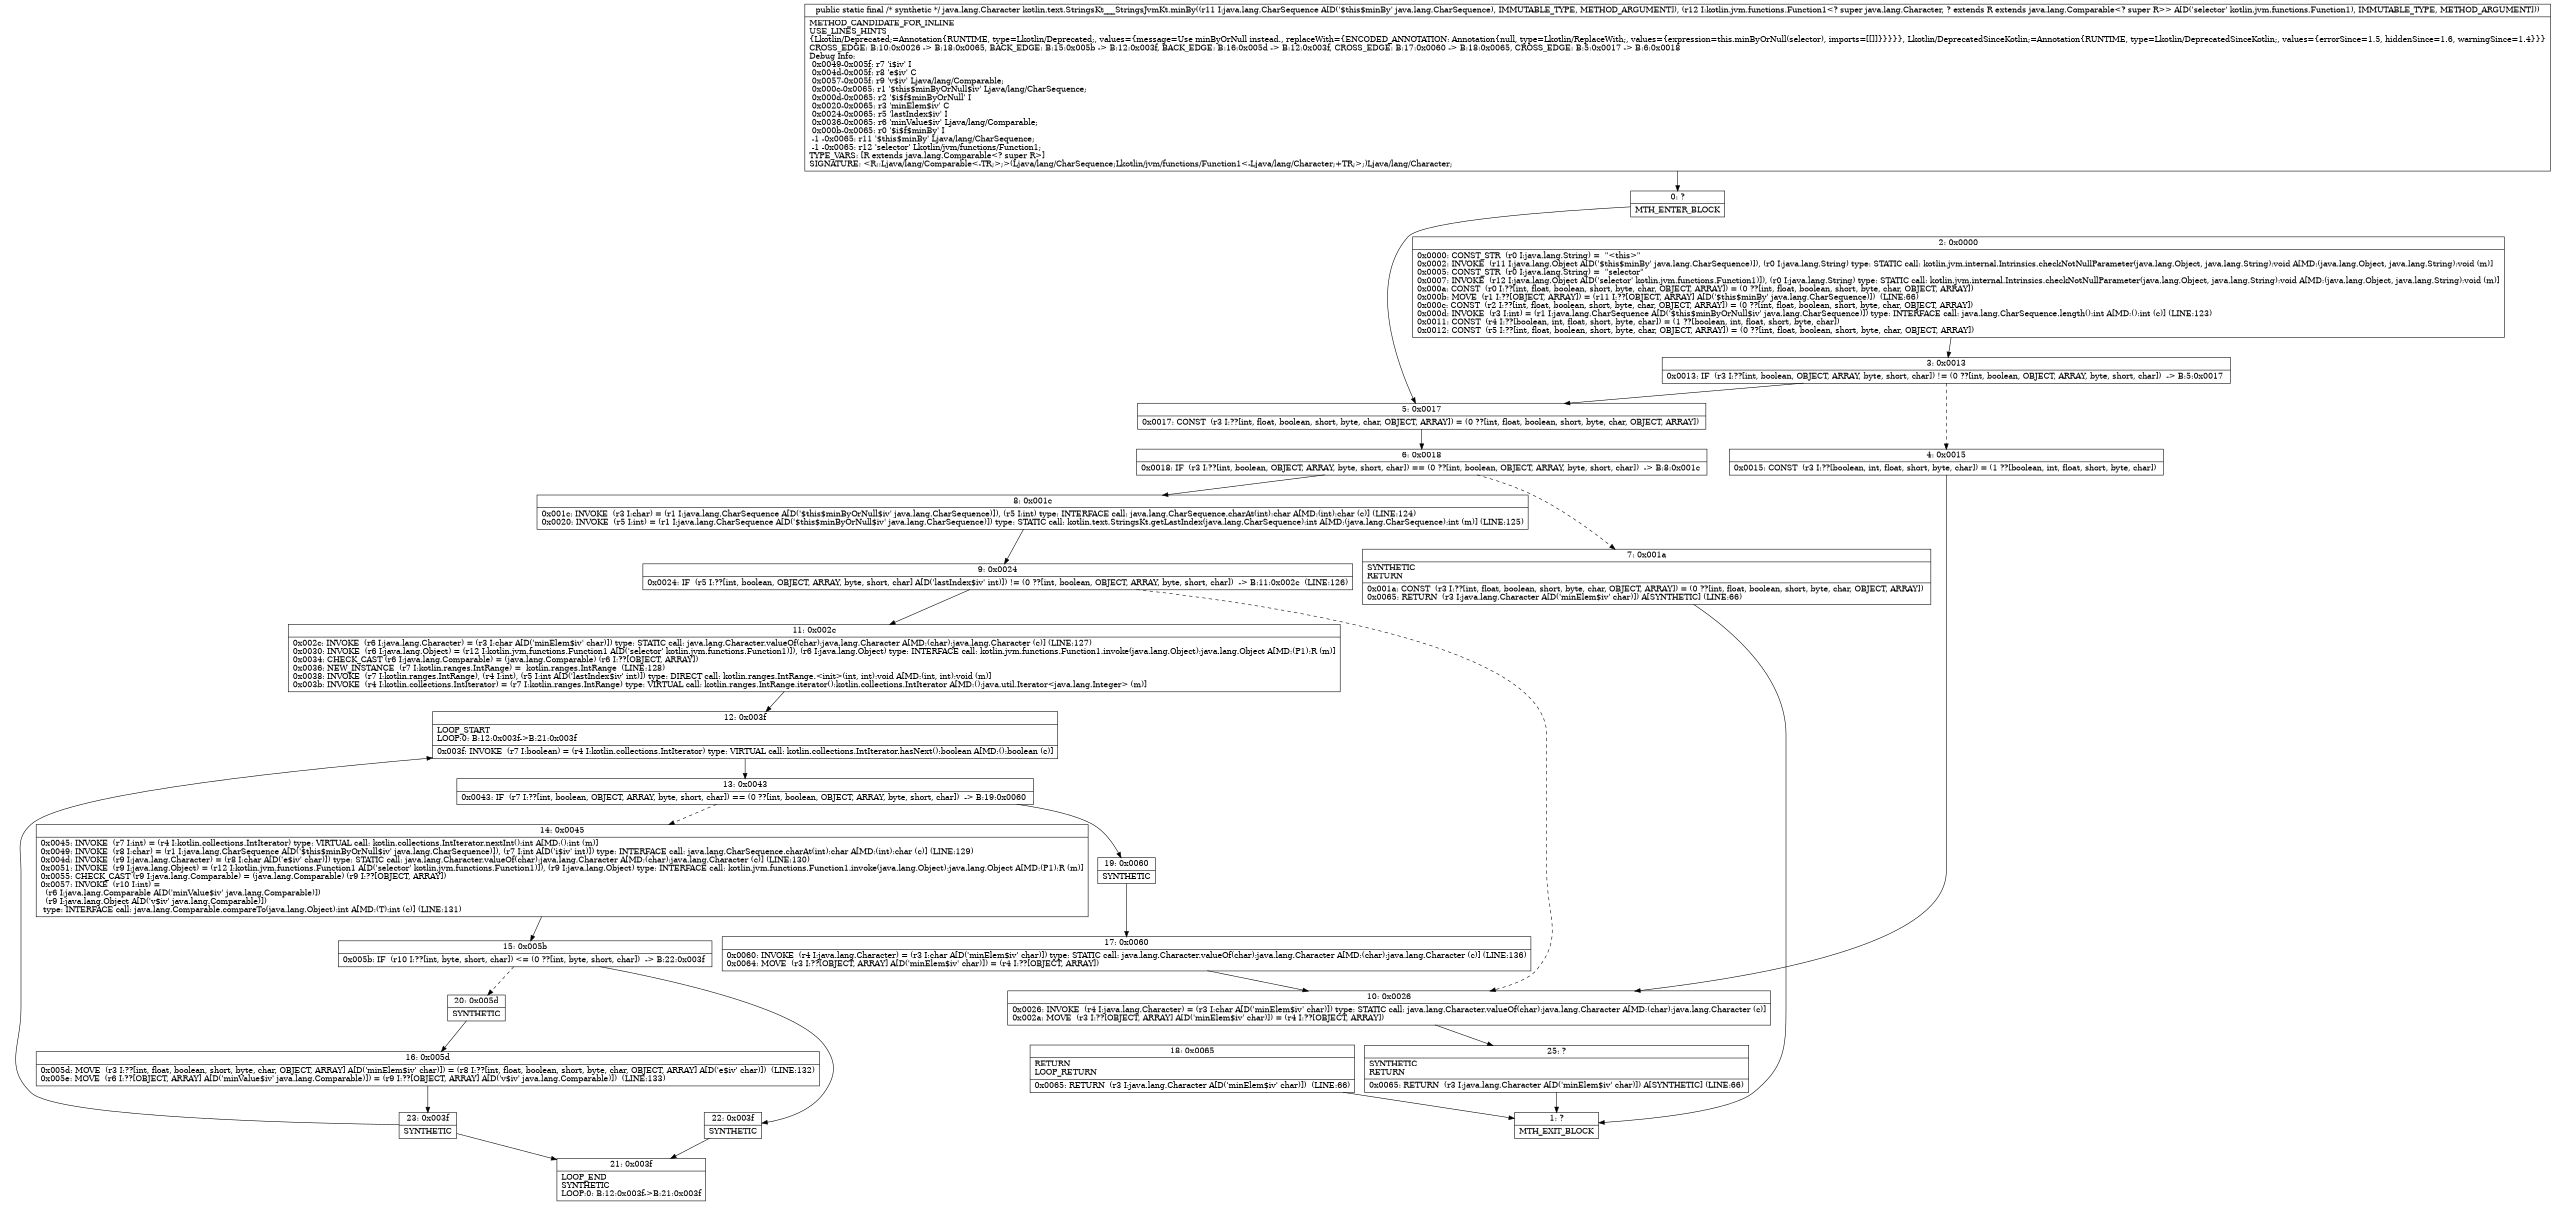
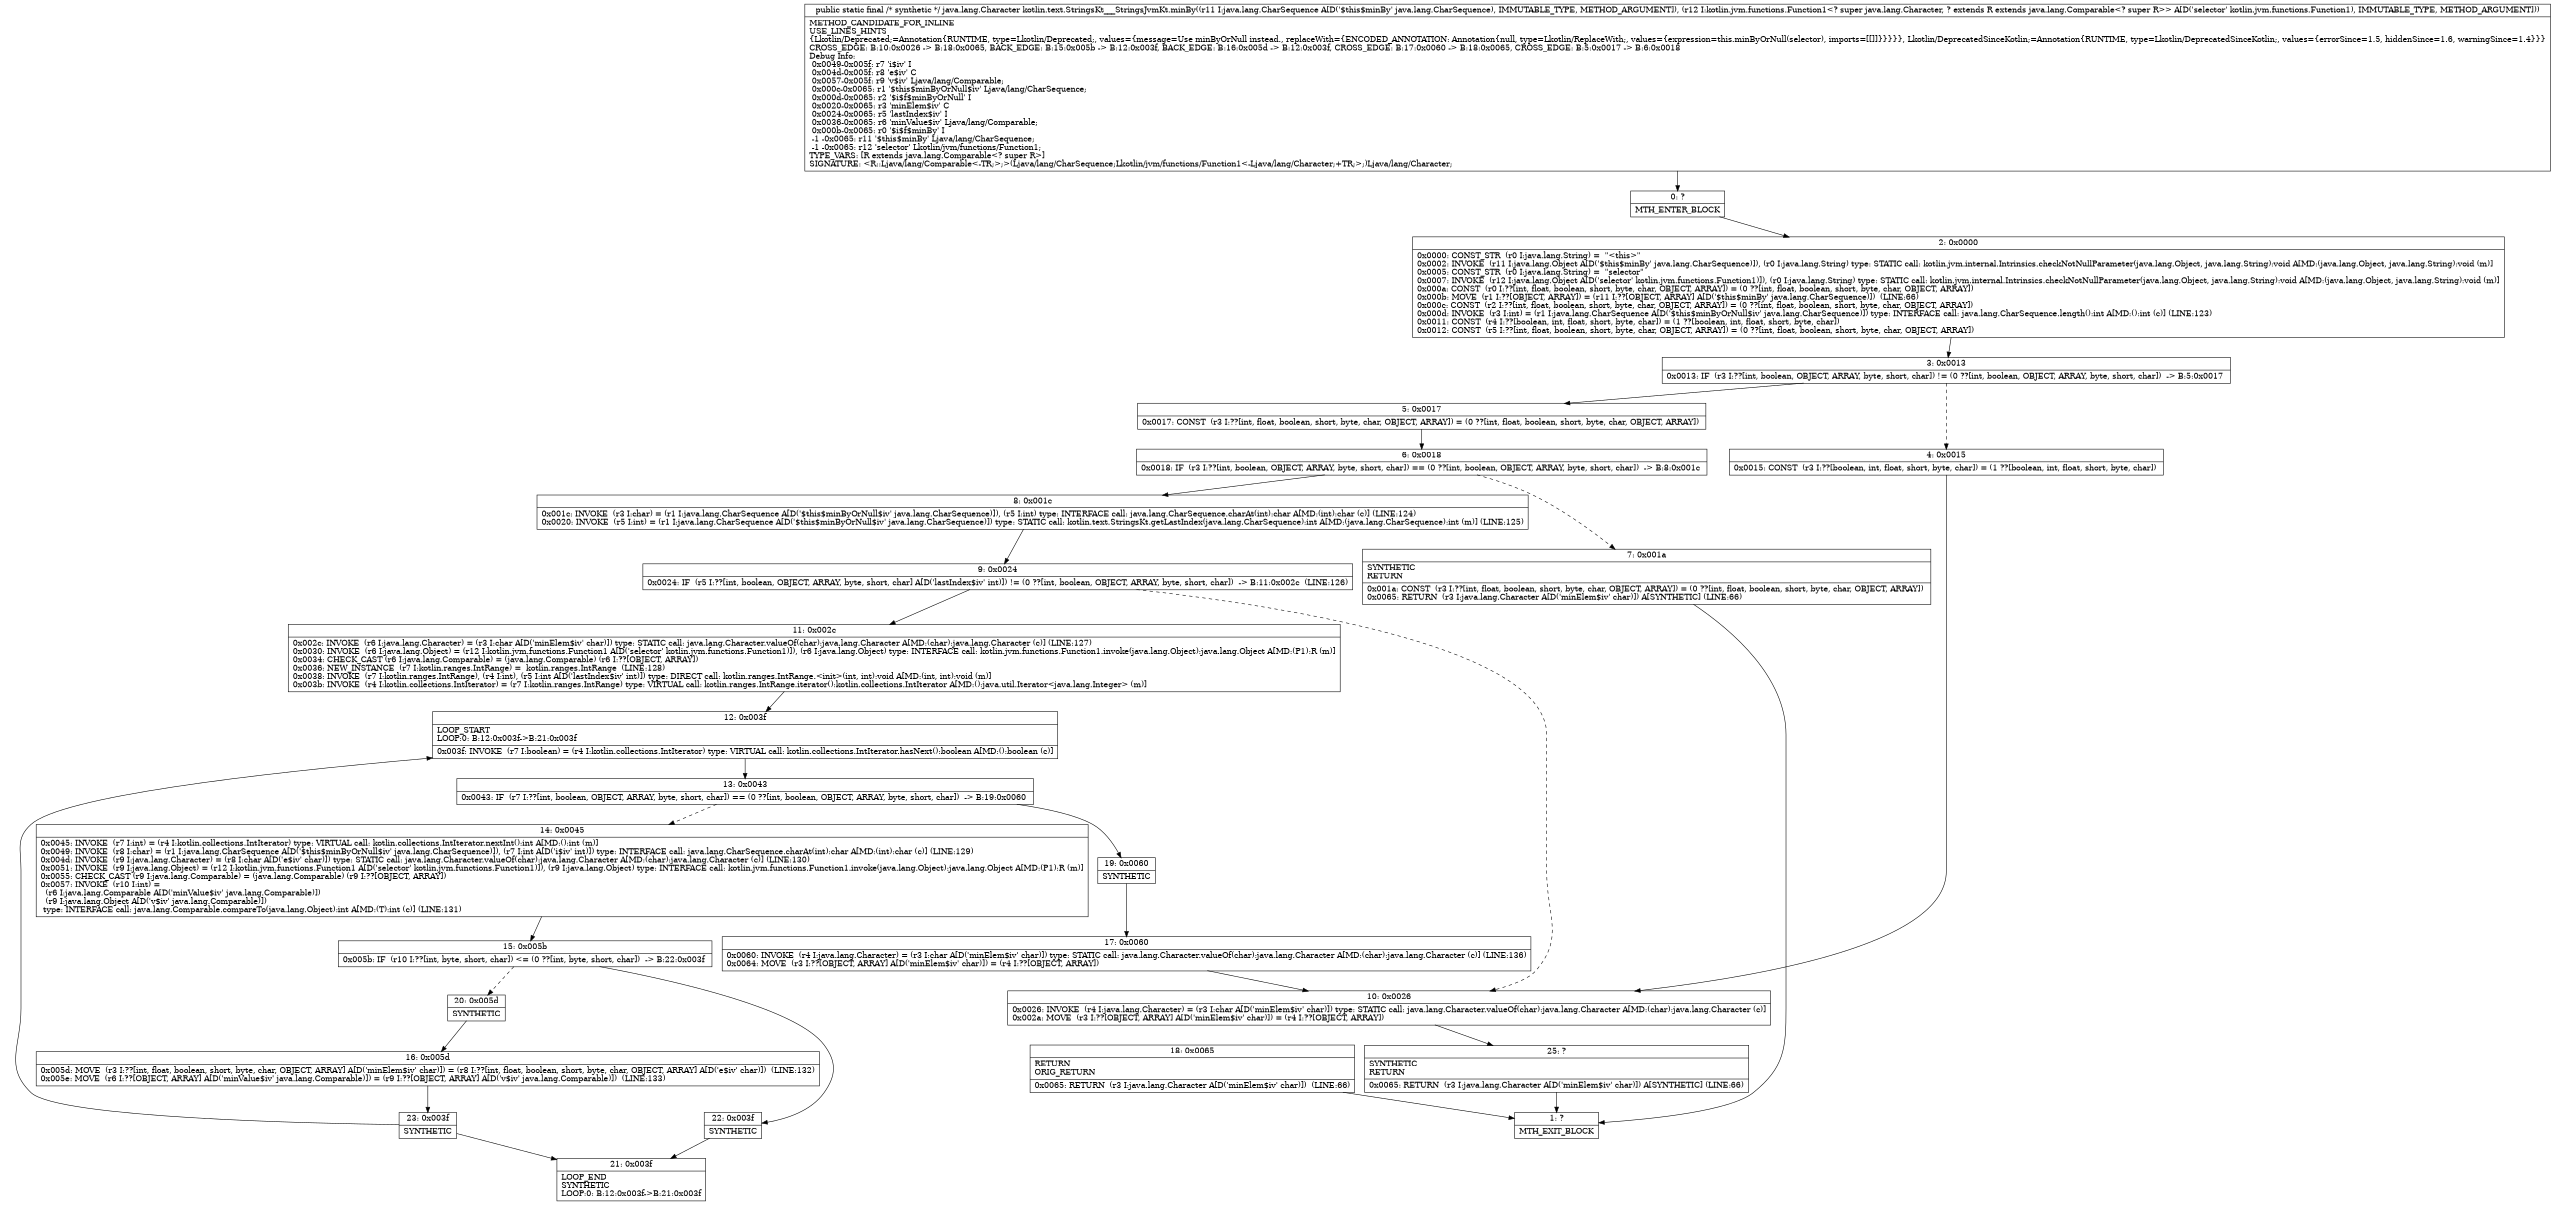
edge "0: ?" -> "5: 0x0017": now "0: ?" -> "2: 0x0000"
node "18: 0x0065": text "LOOP_RETURN" -> "ORIG_RETURN"
